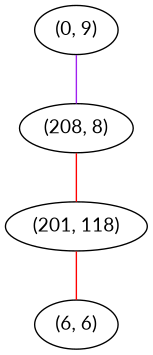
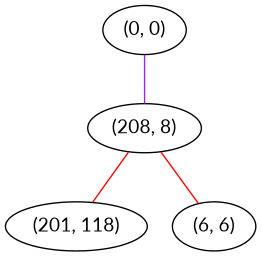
node "(0, 9)": label "(0, 9)" -> "(0, 0)"
edge "(201, 118)" -- "(6, 6)": now "(208, 8)" -- "(6, 6)"
